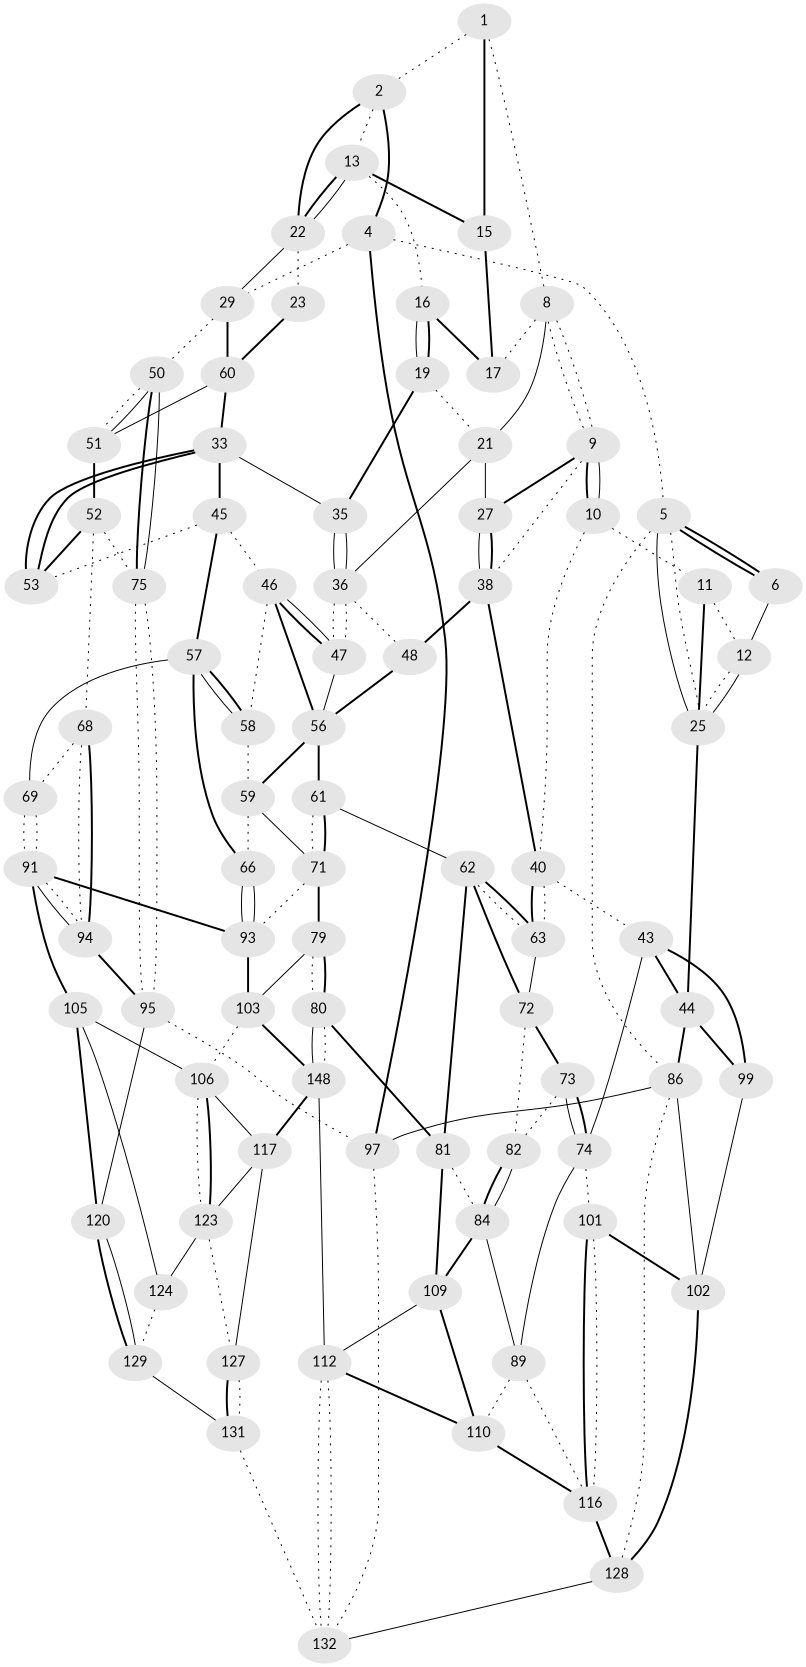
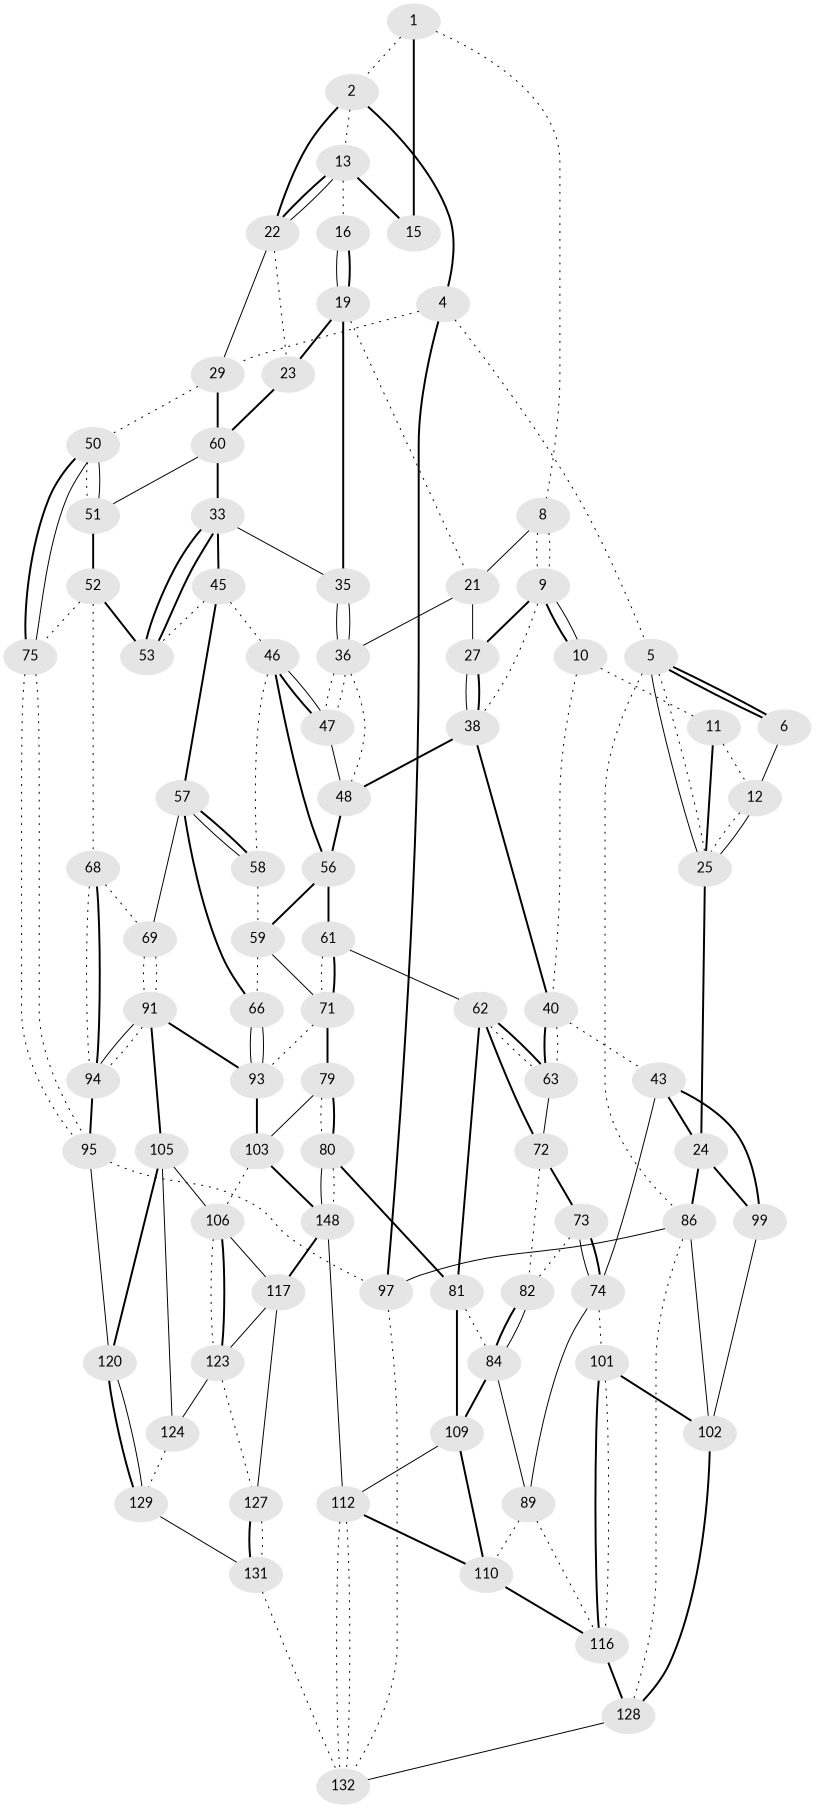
edge "19" -- "23": added
node "17": removed
edge "47" -- "56": now "47" -- "48"
node "44": label "44" -> "24"
